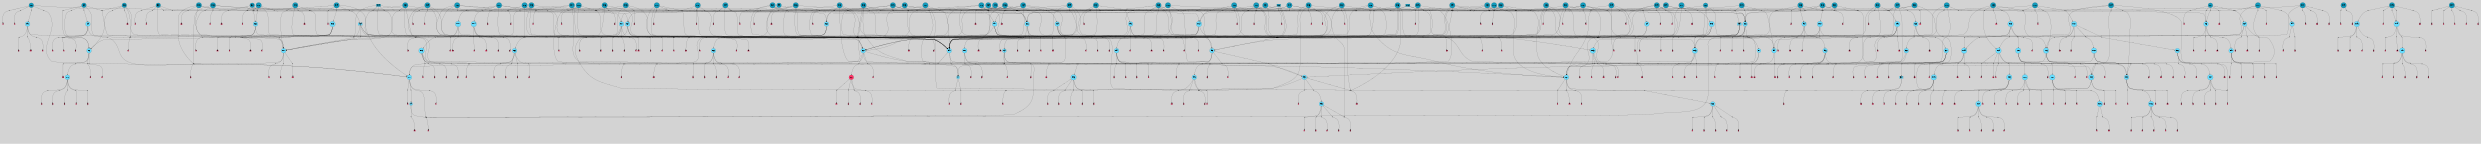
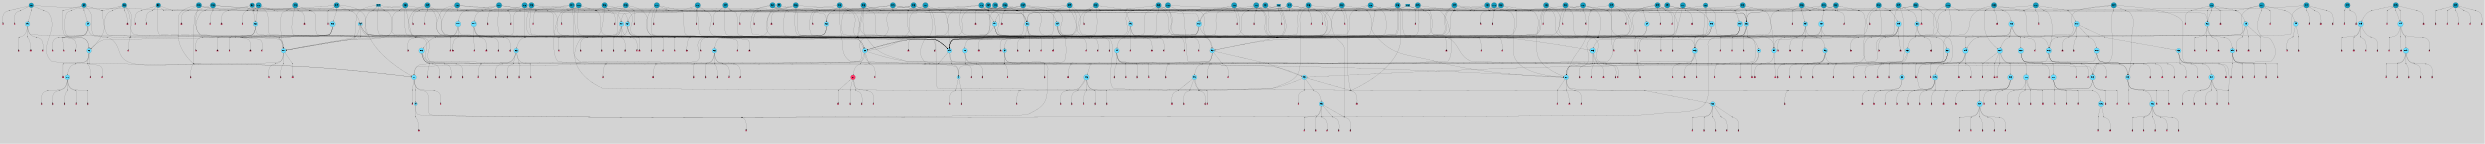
node "T1054": shape box -> circle
node "T320": shape box -> circle
